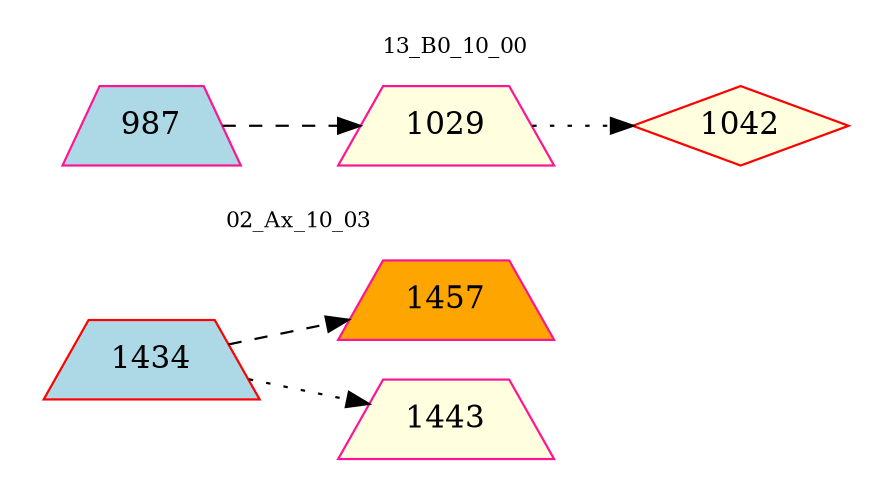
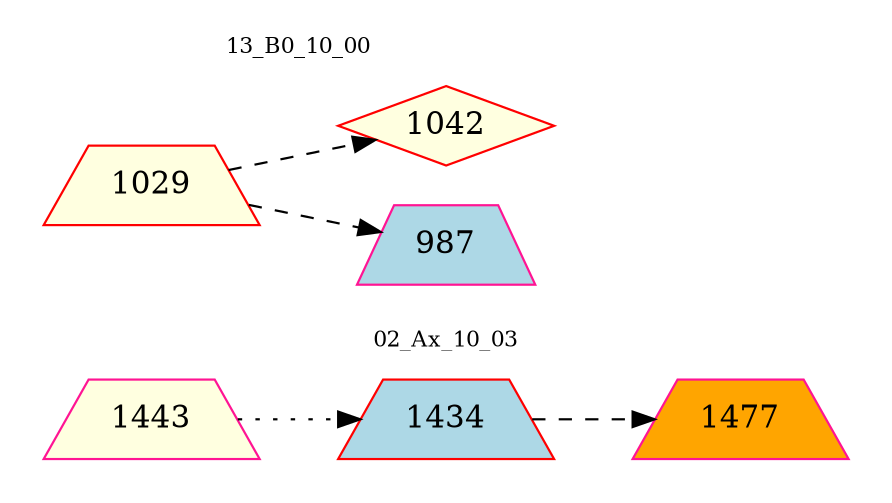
edge "987" -> "1029": reversed
node "1029": color deeppink -> red
edge "1029" -> "1042": style dotted -> dashed
node "1457": label "1457" -> "1477"
edge "1434" -> "1443": reversed
